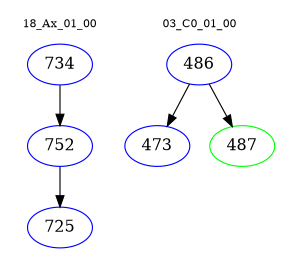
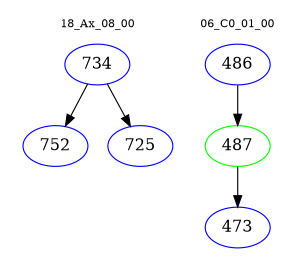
cluster "18_Ax_01_00": label "18_Ax_01_00" -> "18_Ax_08_00"
cluster "03_C0_01_00": label "03_C0_01_00" -> "06_C0_01_00"
edge "486" -> "473": now "487" -> "473"
edge "752" -> "725": now "734" -> "725"
